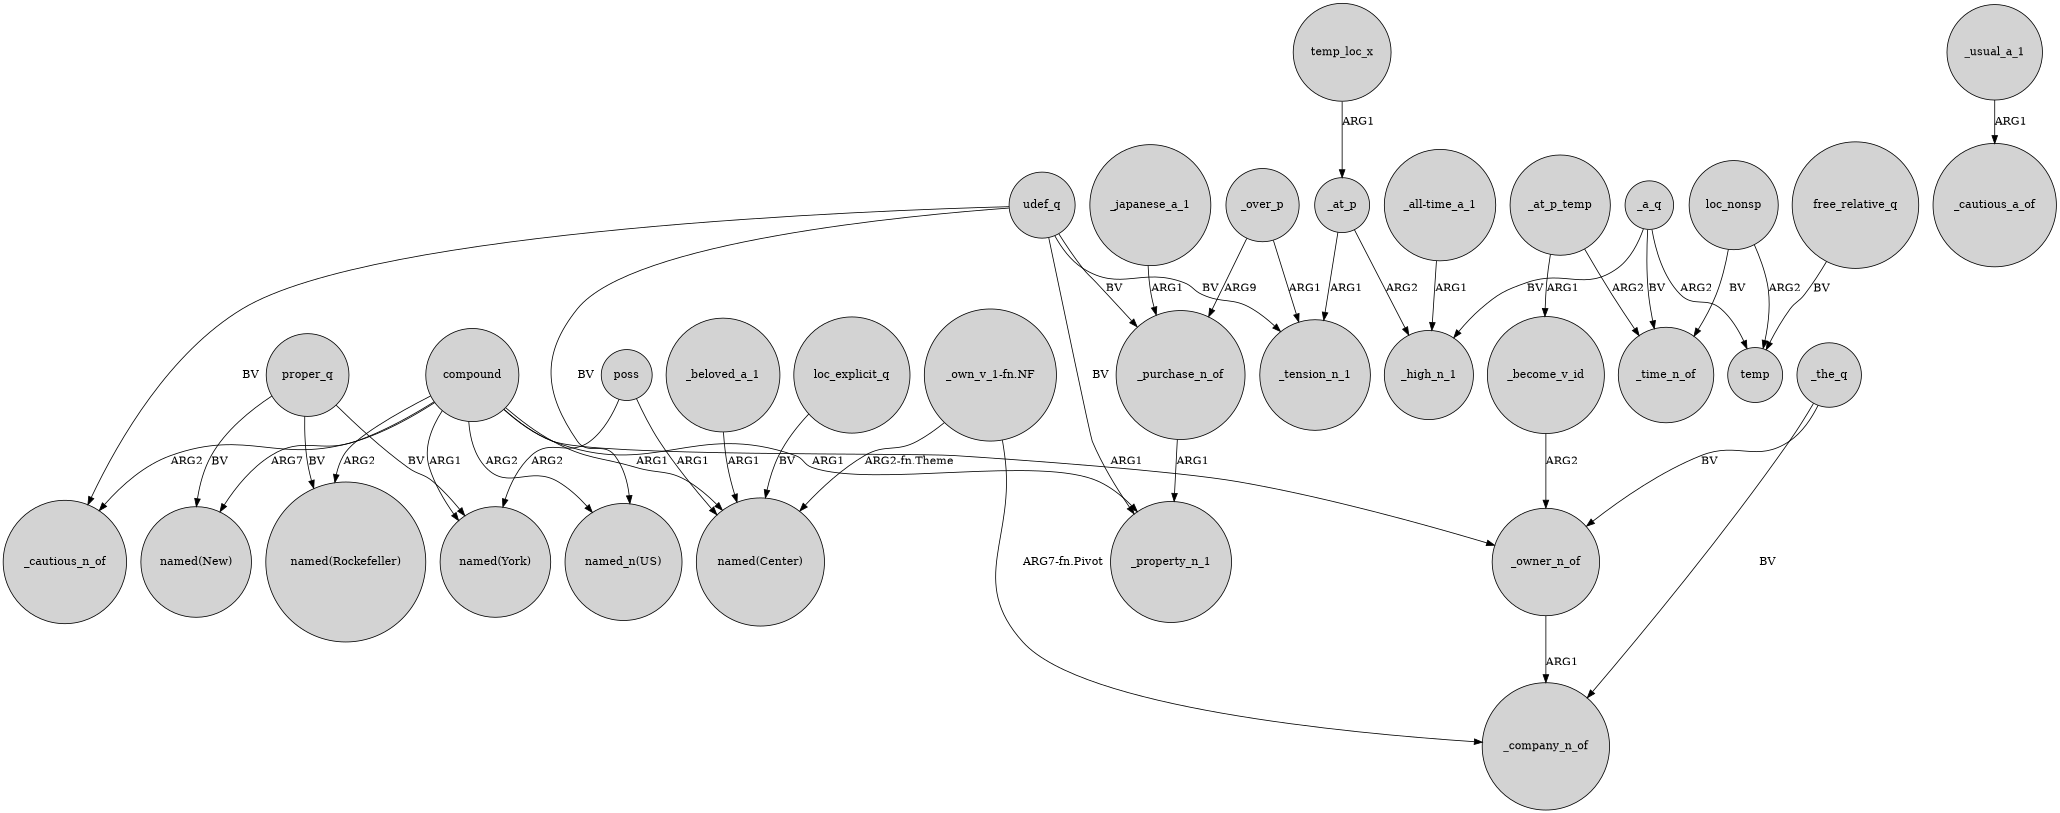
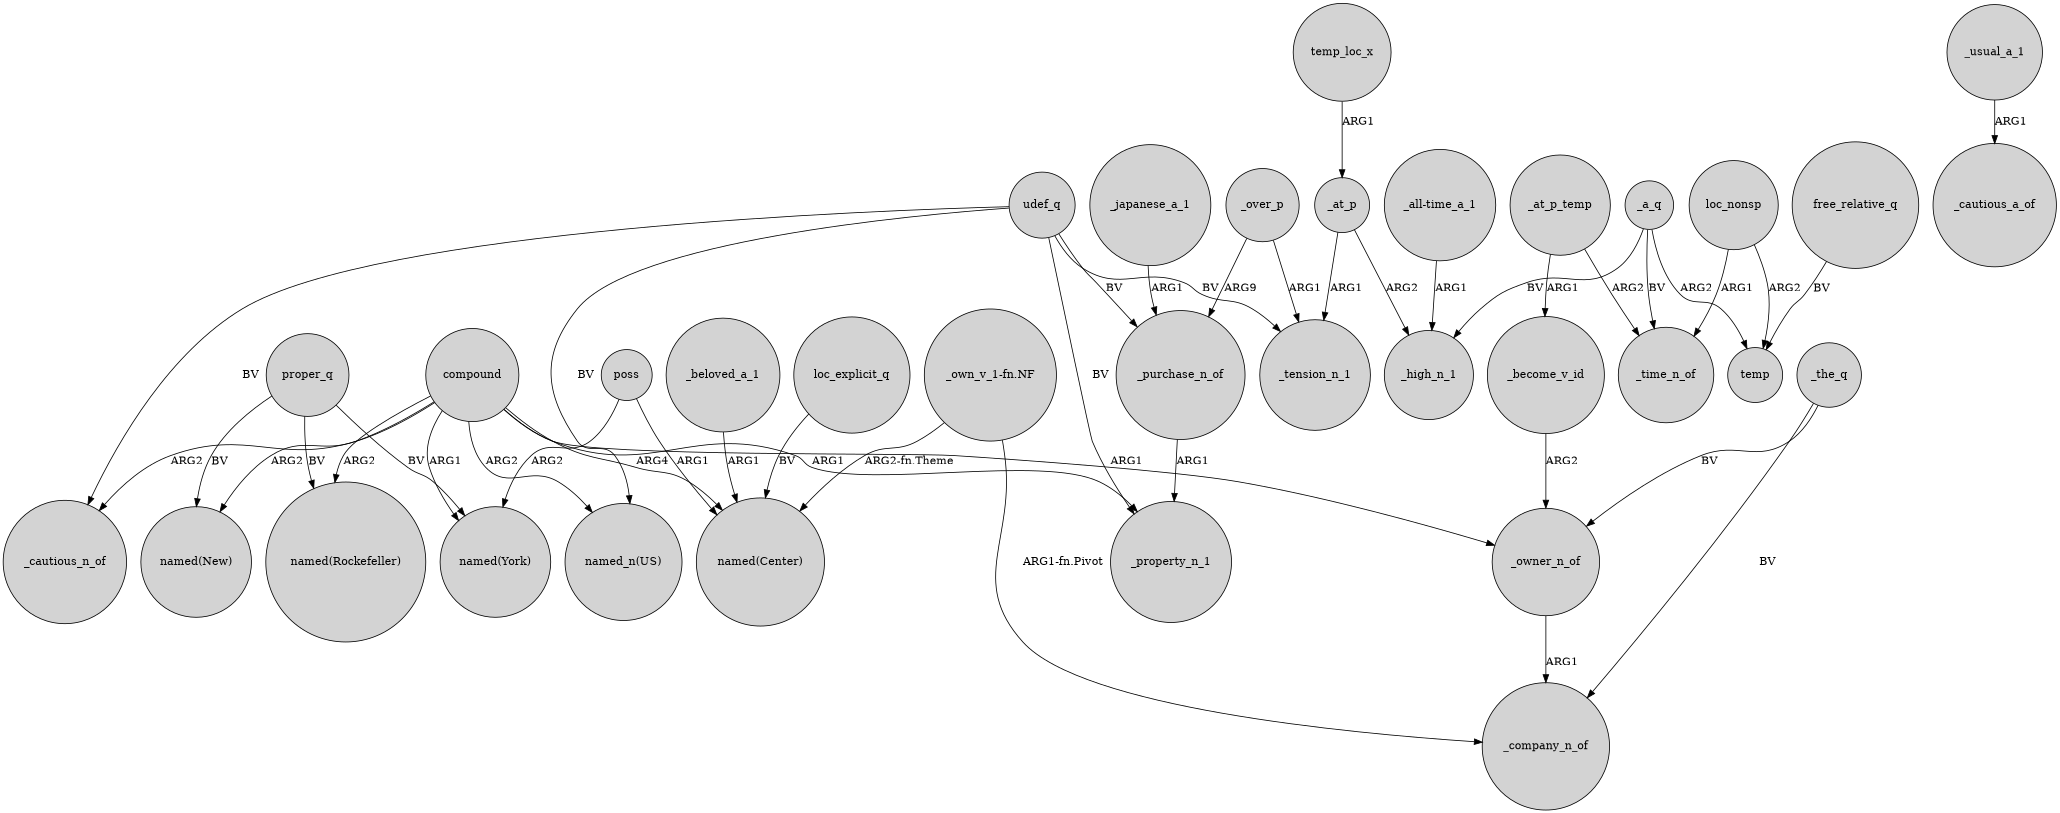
edge "loc_nonsp" -> "_time_n_of": label "BV" -> "ARG1"
edge "compound" -> "named(New)": label "ARG7" -> "ARG2"
edge "compound" -> "named(Center)": label "ARG1" -> "ARG4"
edge "_own_v_1-fn.NF" -> "_company_n_of": label "ARG7-fn.Pivot" -> "ARG1-fn.Pivot"
